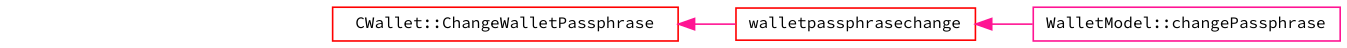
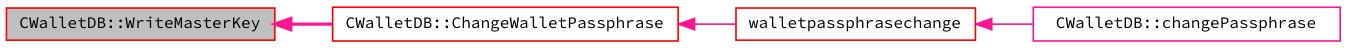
node "CWalletDB::WriteMasterKey": added
node "CWallet::ChangeWalletPassphrase": label "CWallet::ChangeWalletPassphrase" -> "CWalletDB::ChangeWalletPassphrase"
node "WalletModel::changePassphrase": label "WalletModel::changePassphrase" -> "CWalletDB::changePassphrase"
